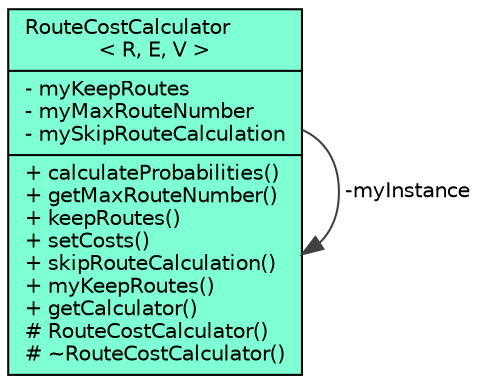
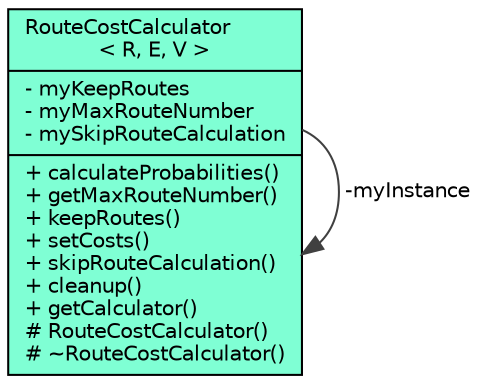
node "RouteCostCalculator": text "+ myKeepRoutes()" -> "+ cleanup()"
